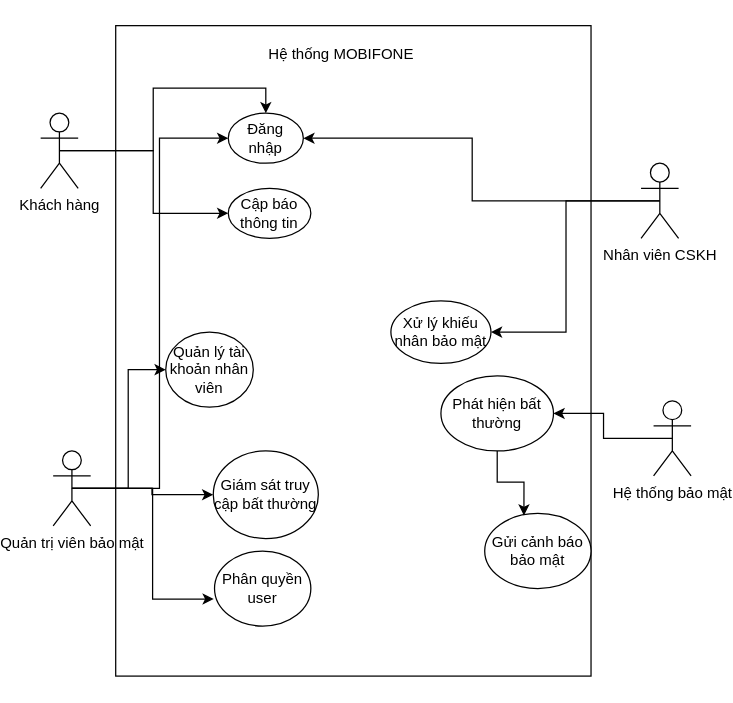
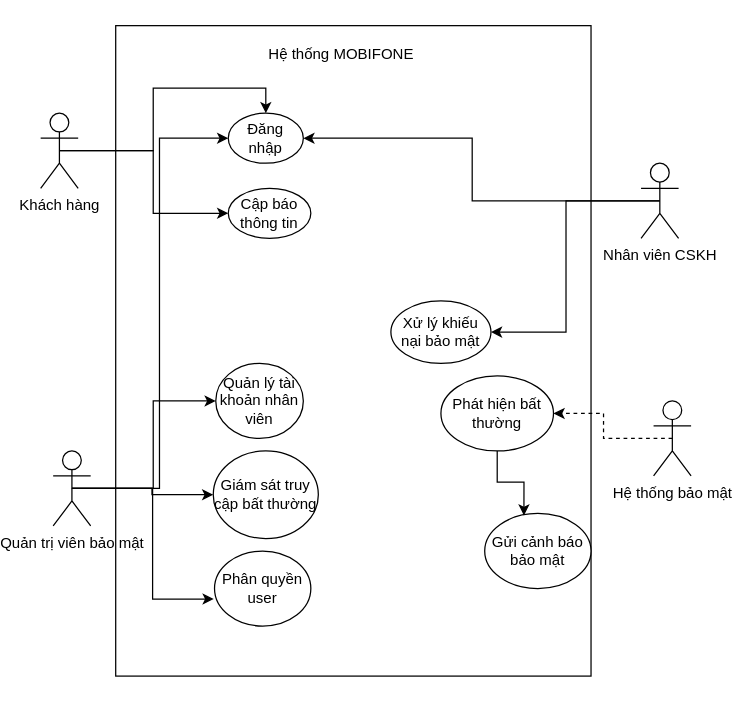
node "Xử lý khiếu nhân bảo mật": label "Xử lý khiếu nhân bảo mật" -> "Xử lý khiếu nại bảo mật"
node "Quản lý tài khoản nhân viên": moved (209, 369) -> (259, 401)
edge "Hệ thống bảo mật" -> "Phát hiện bất thường": style solid -> dashed
